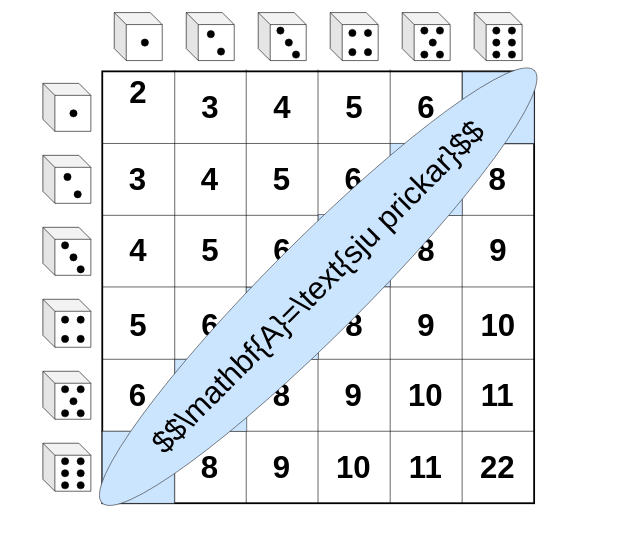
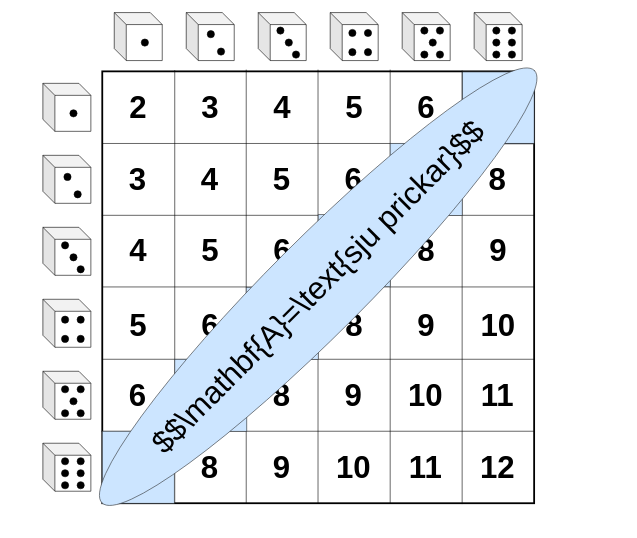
node "2": moved (138, 93) -> (138, 108)
node "22": label "22" -> "12"
